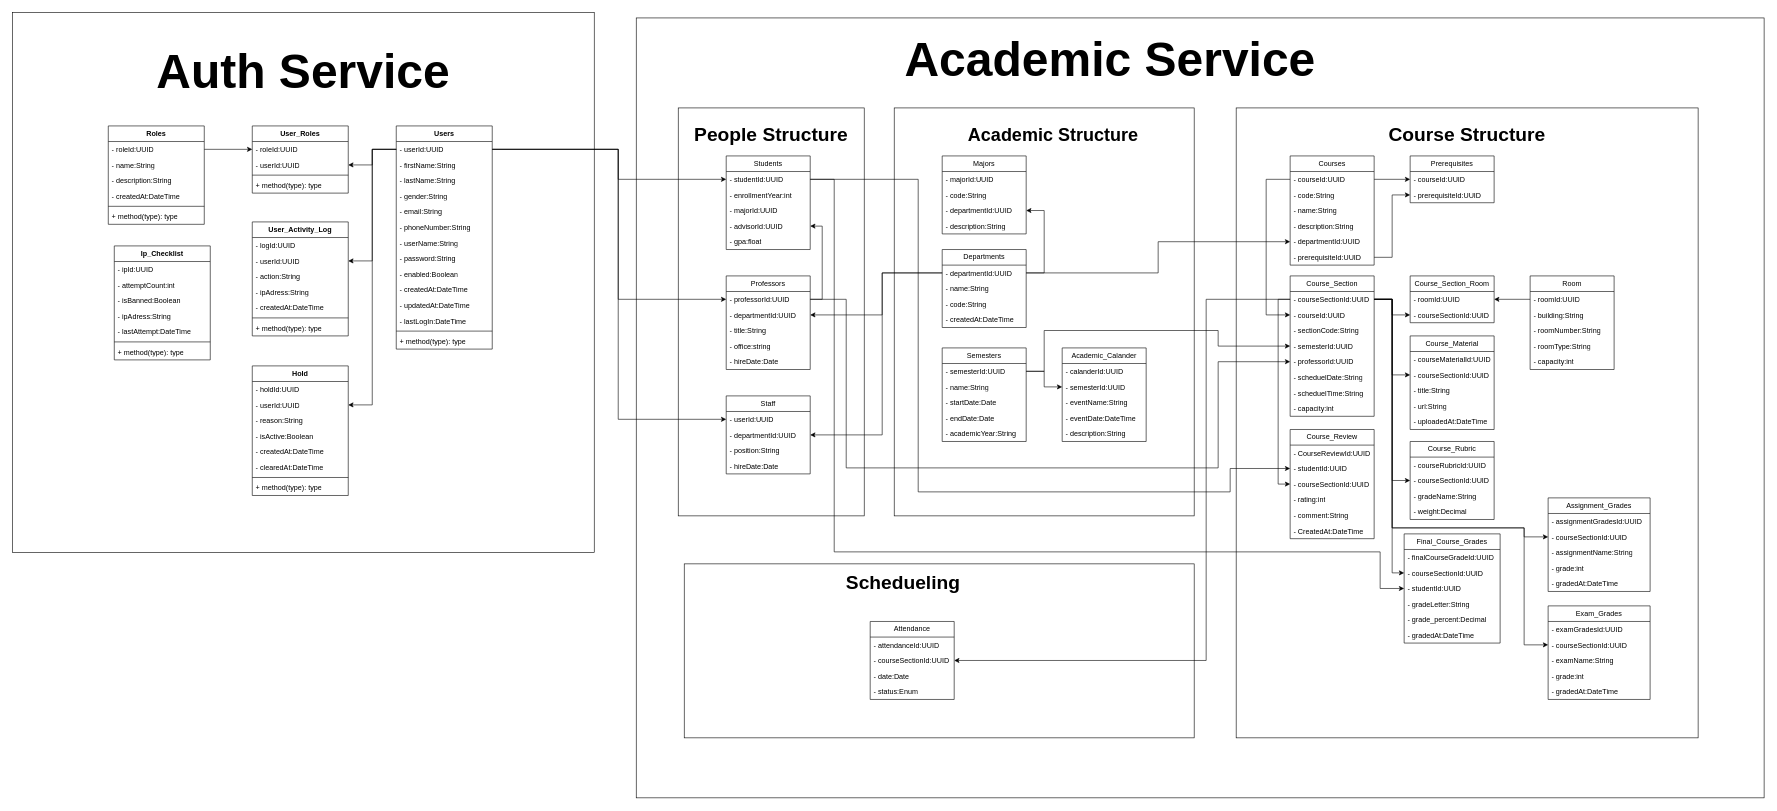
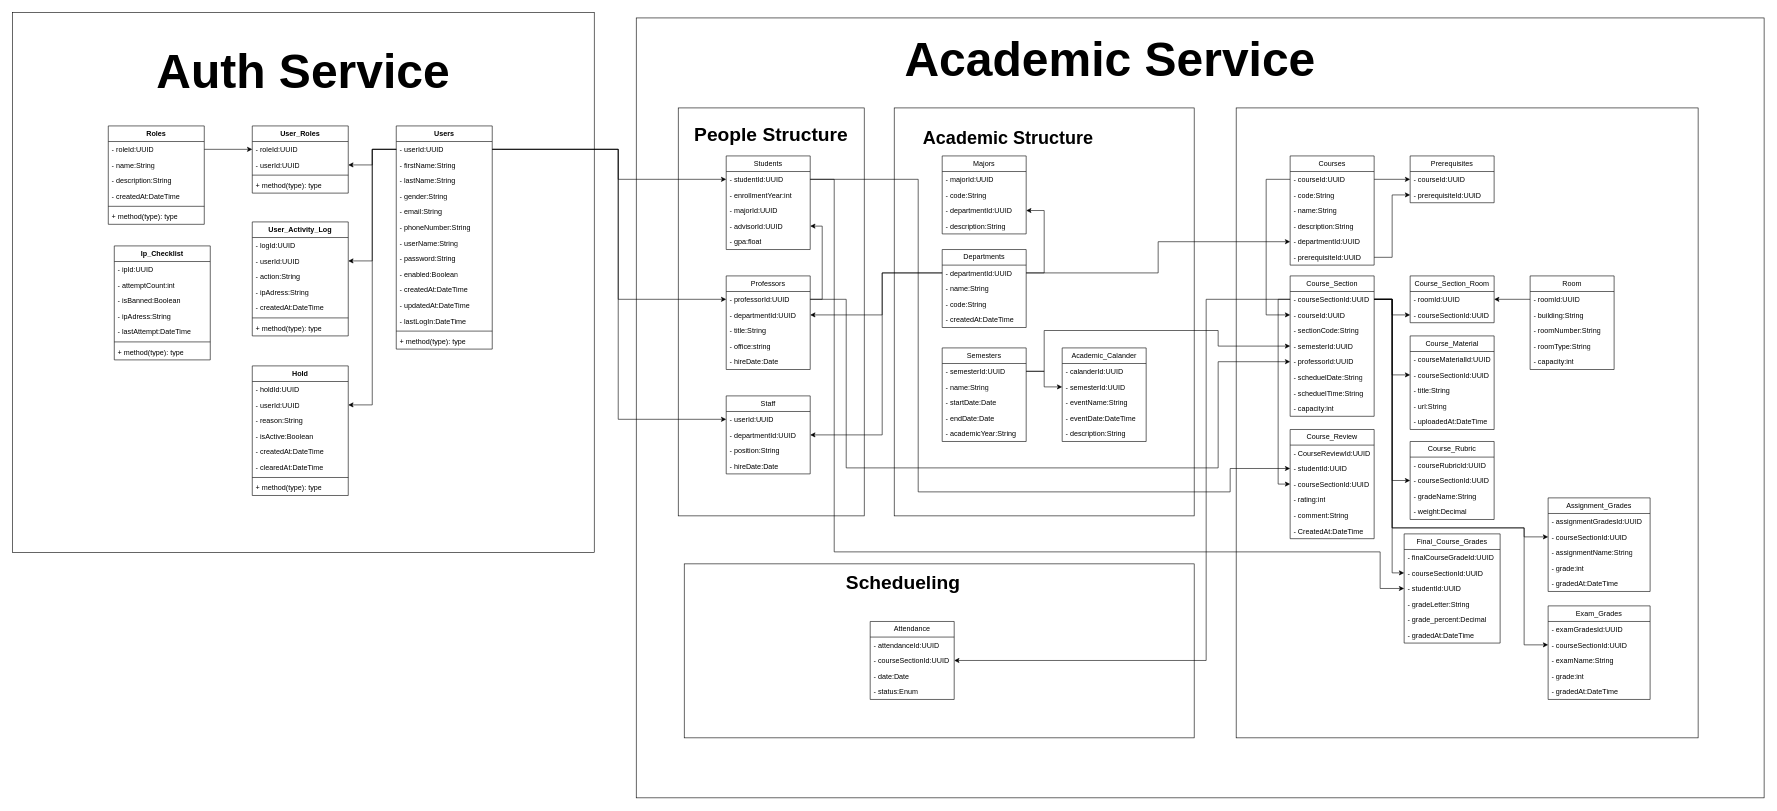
node "Academic Structure": moved (1053, 135) -> (1008, 138)
node "Course Structure": removed
